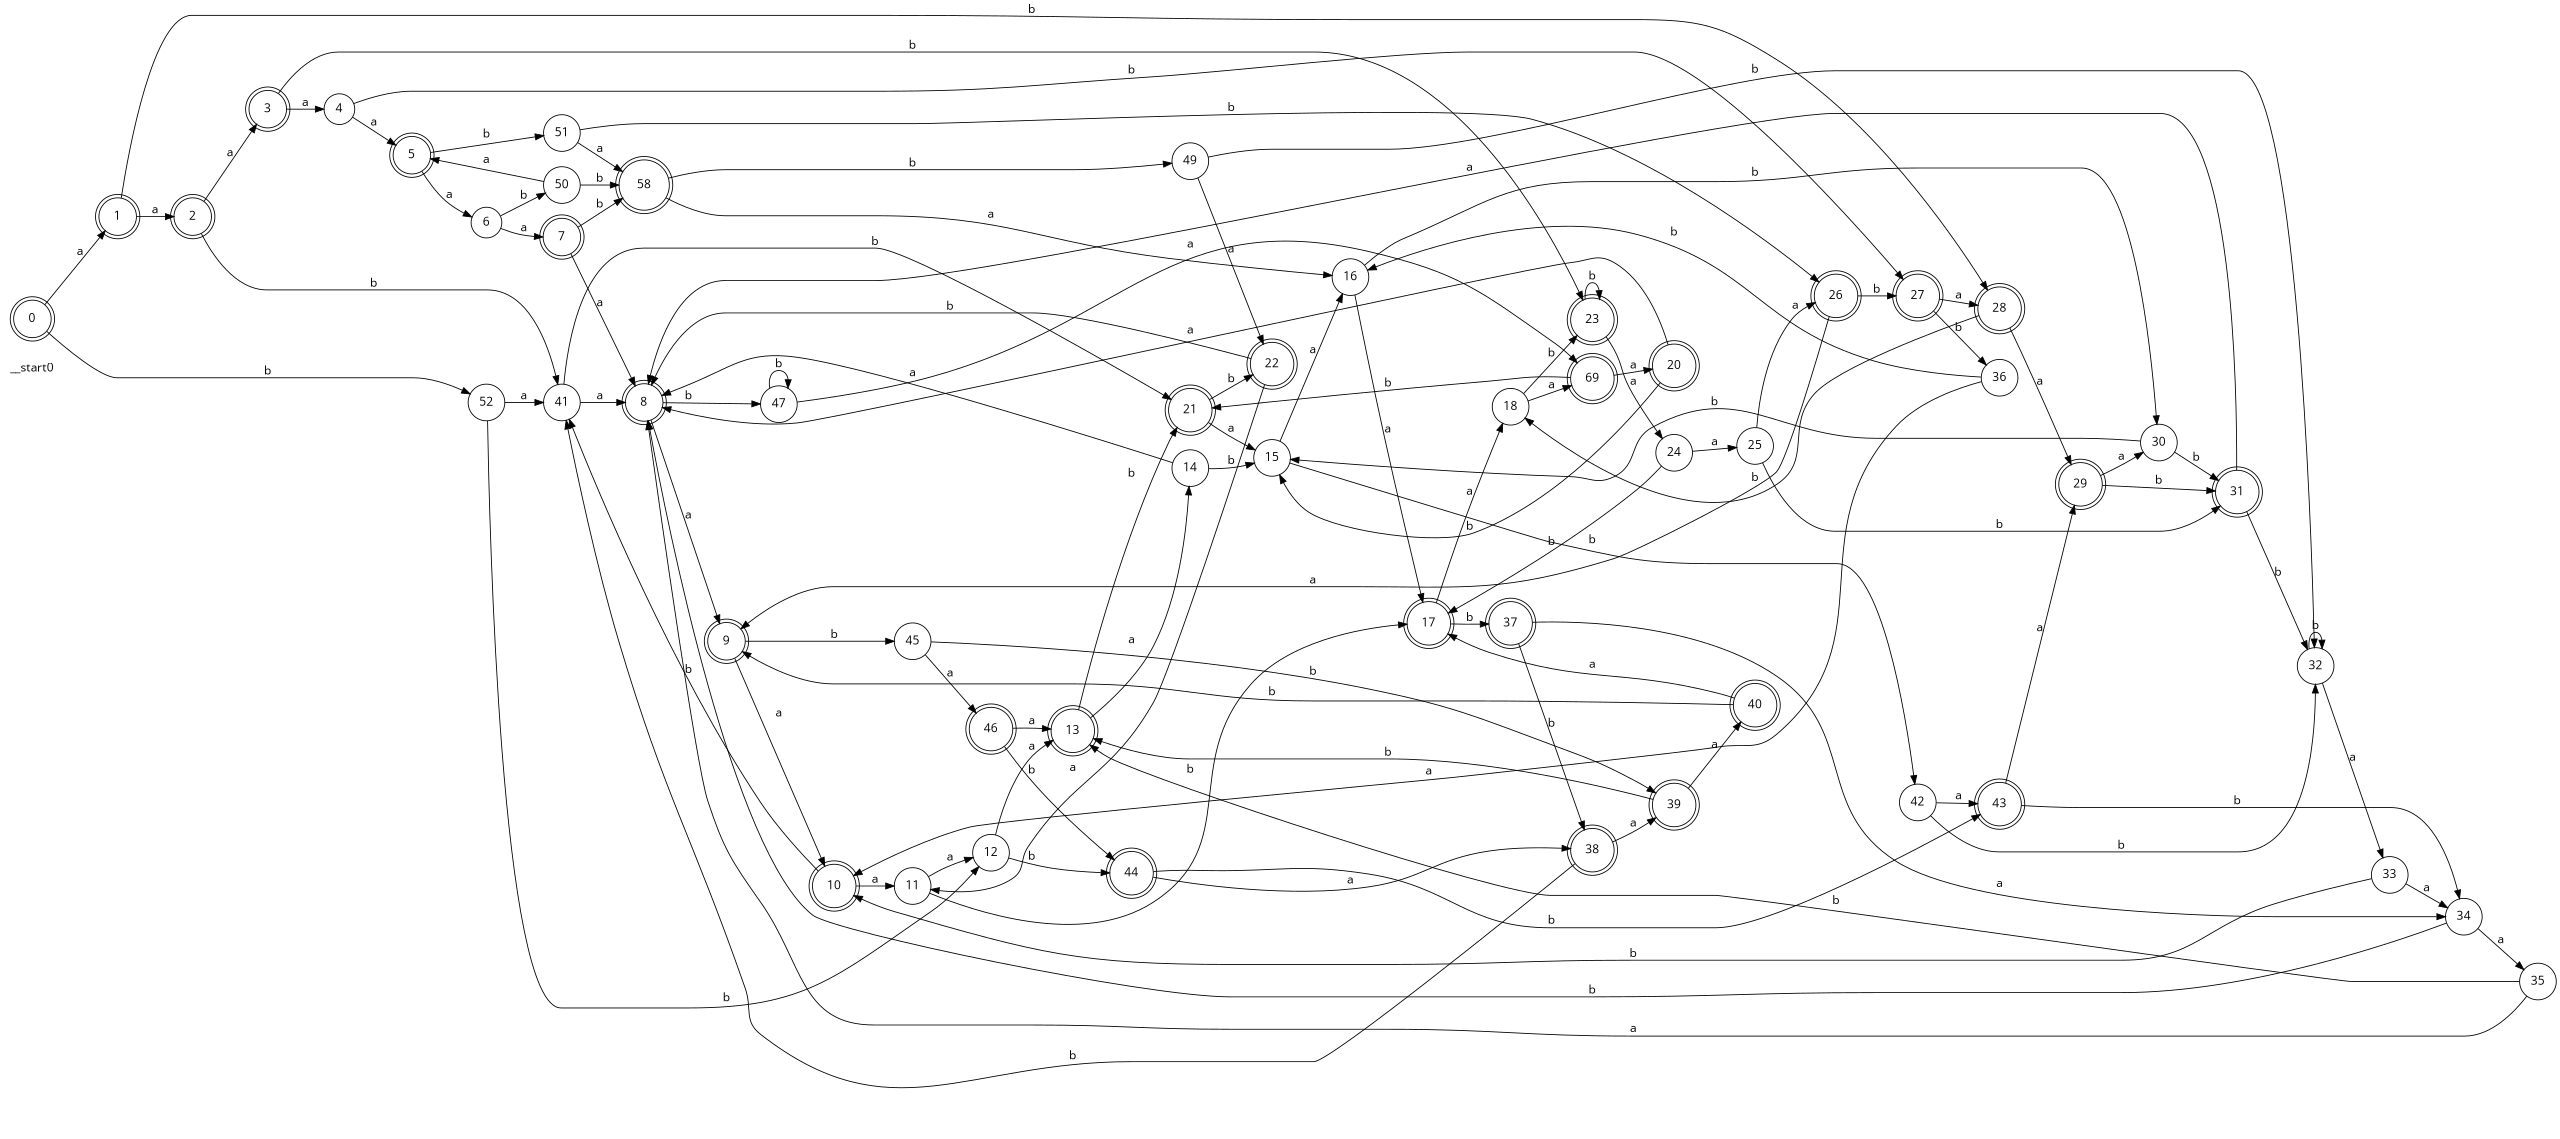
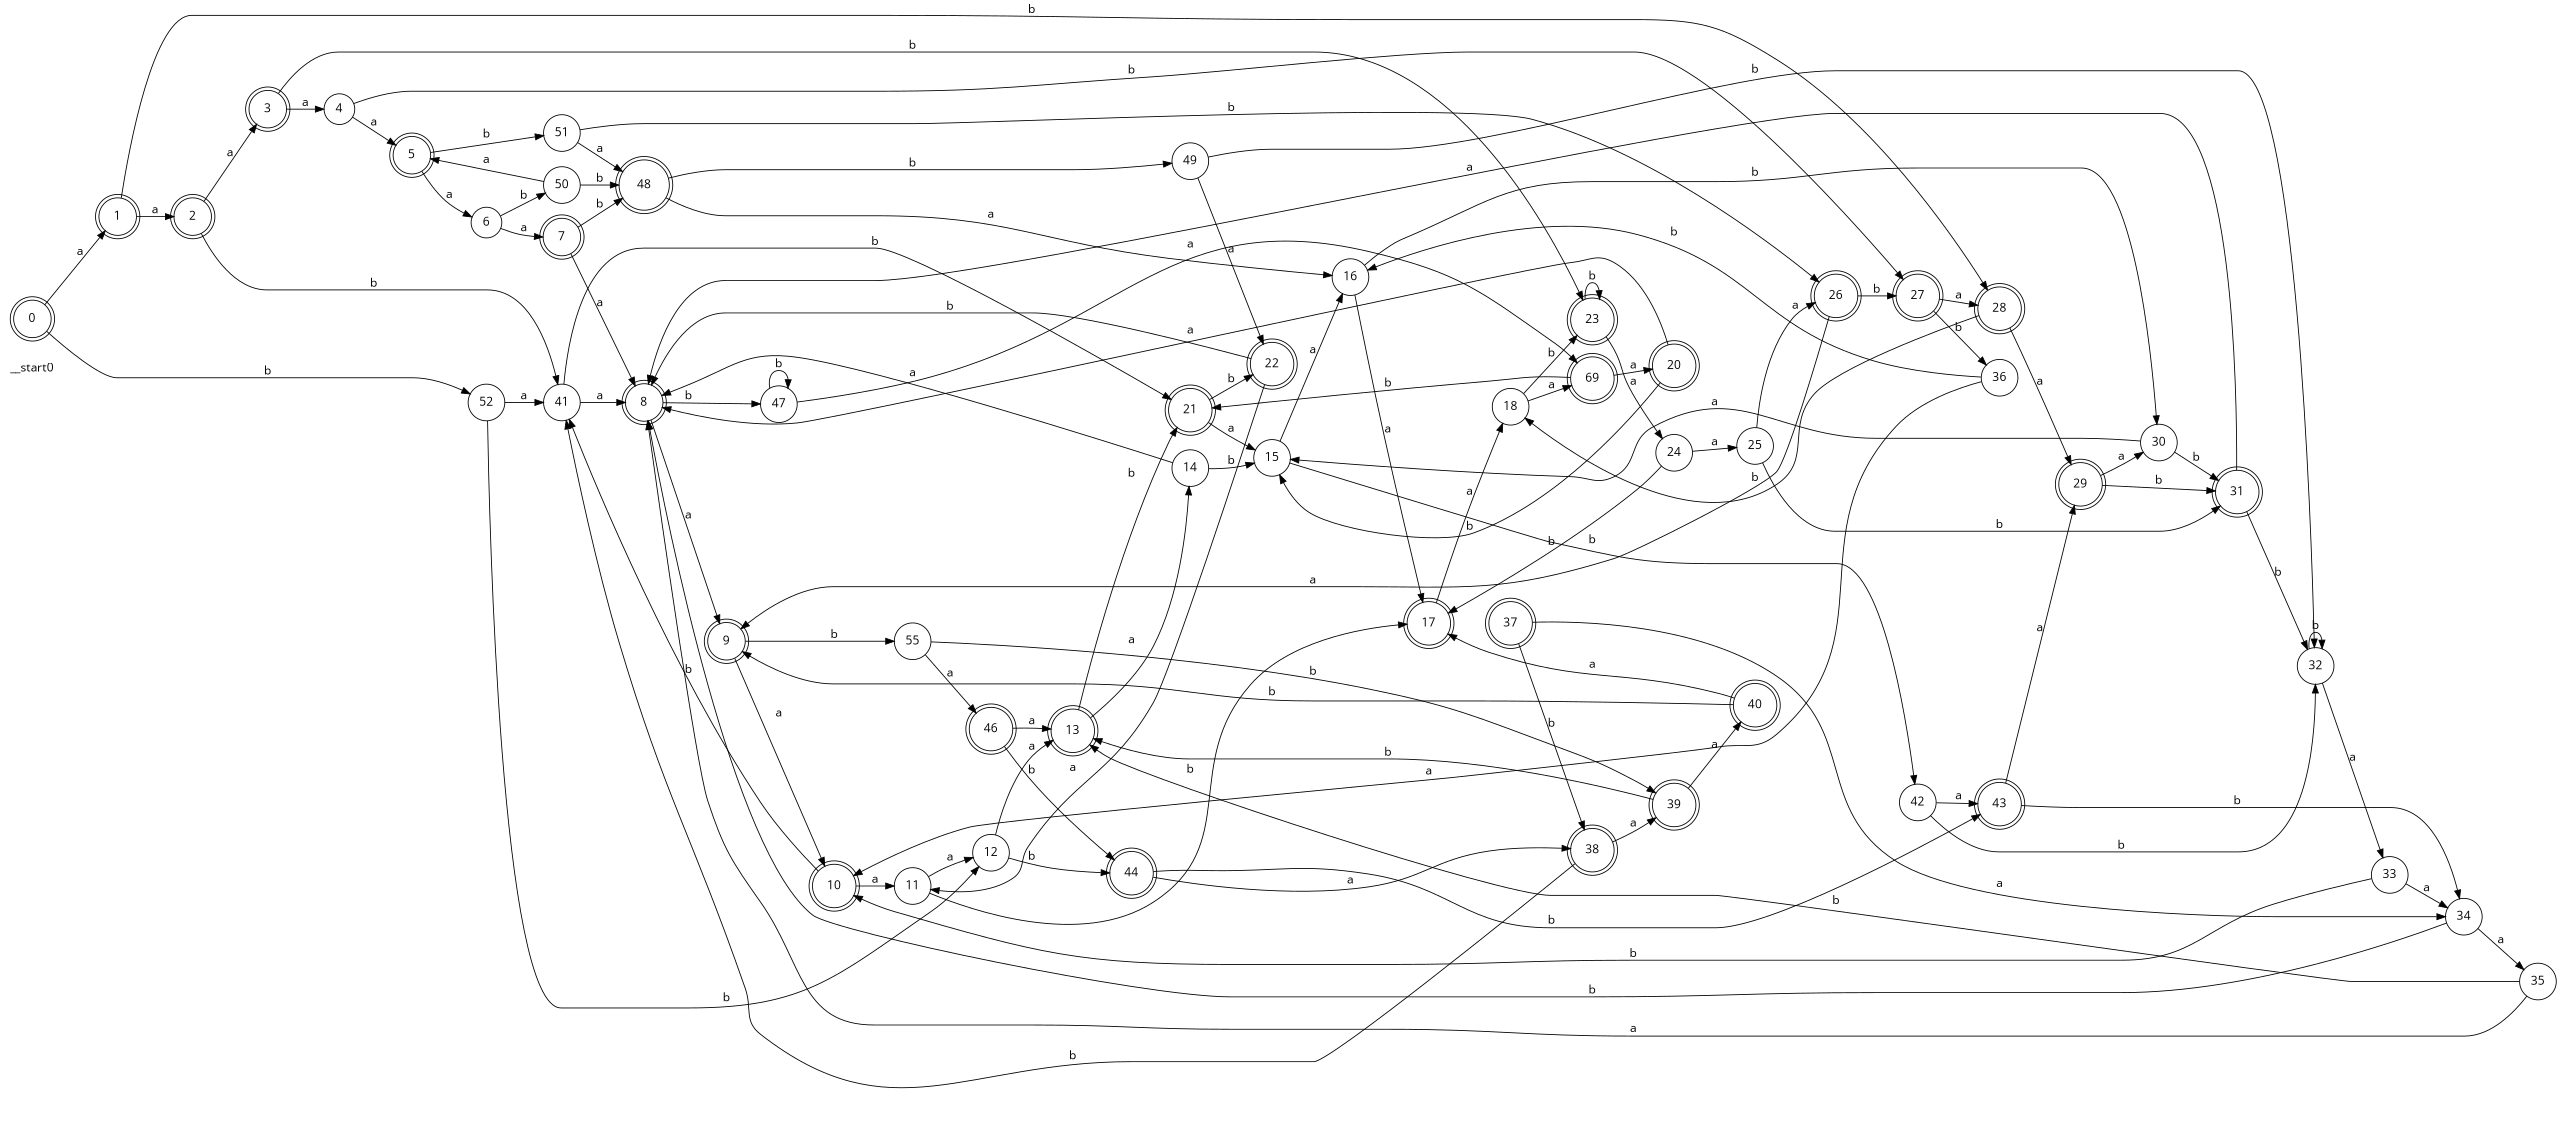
node "58": label "58" -> "48"
edge "30" -> "15": label "b" -> "a"
edge "17" -> "37": removed, label "b"
node "45": label "45" -> "55"
